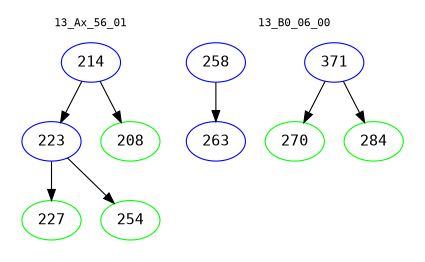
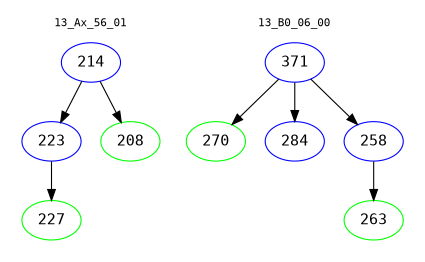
edge "371" -> "258": added
node "263": color blue -> green
node "284": color green -> blue
node "254": removed
